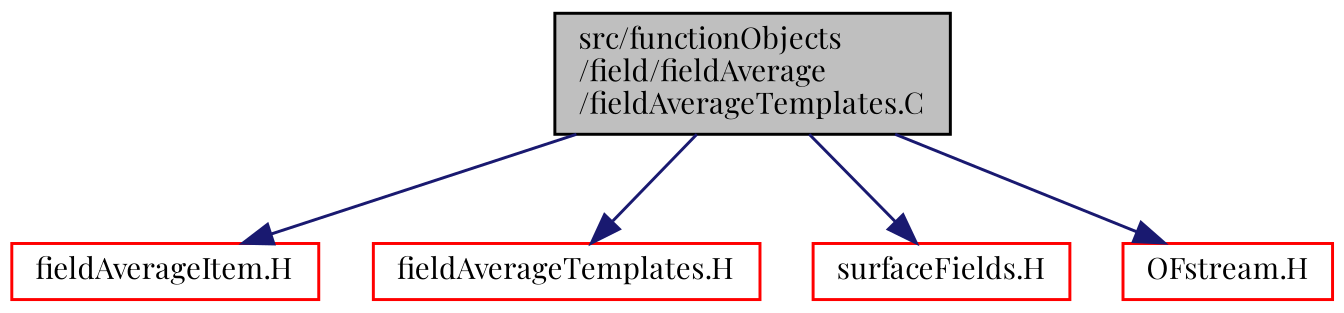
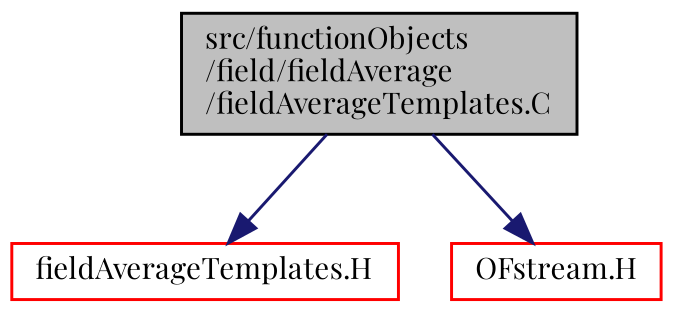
node "fieldAverageItem.H": removed
node "surfaceFields.H": removed
